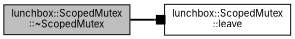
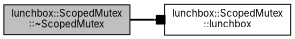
node "lunchbox::ScopedMutex ::leave": label "lunchbox::ScopedMutex ::leave" -> "lunchbox::ScopedMutex ::lunchbox"
